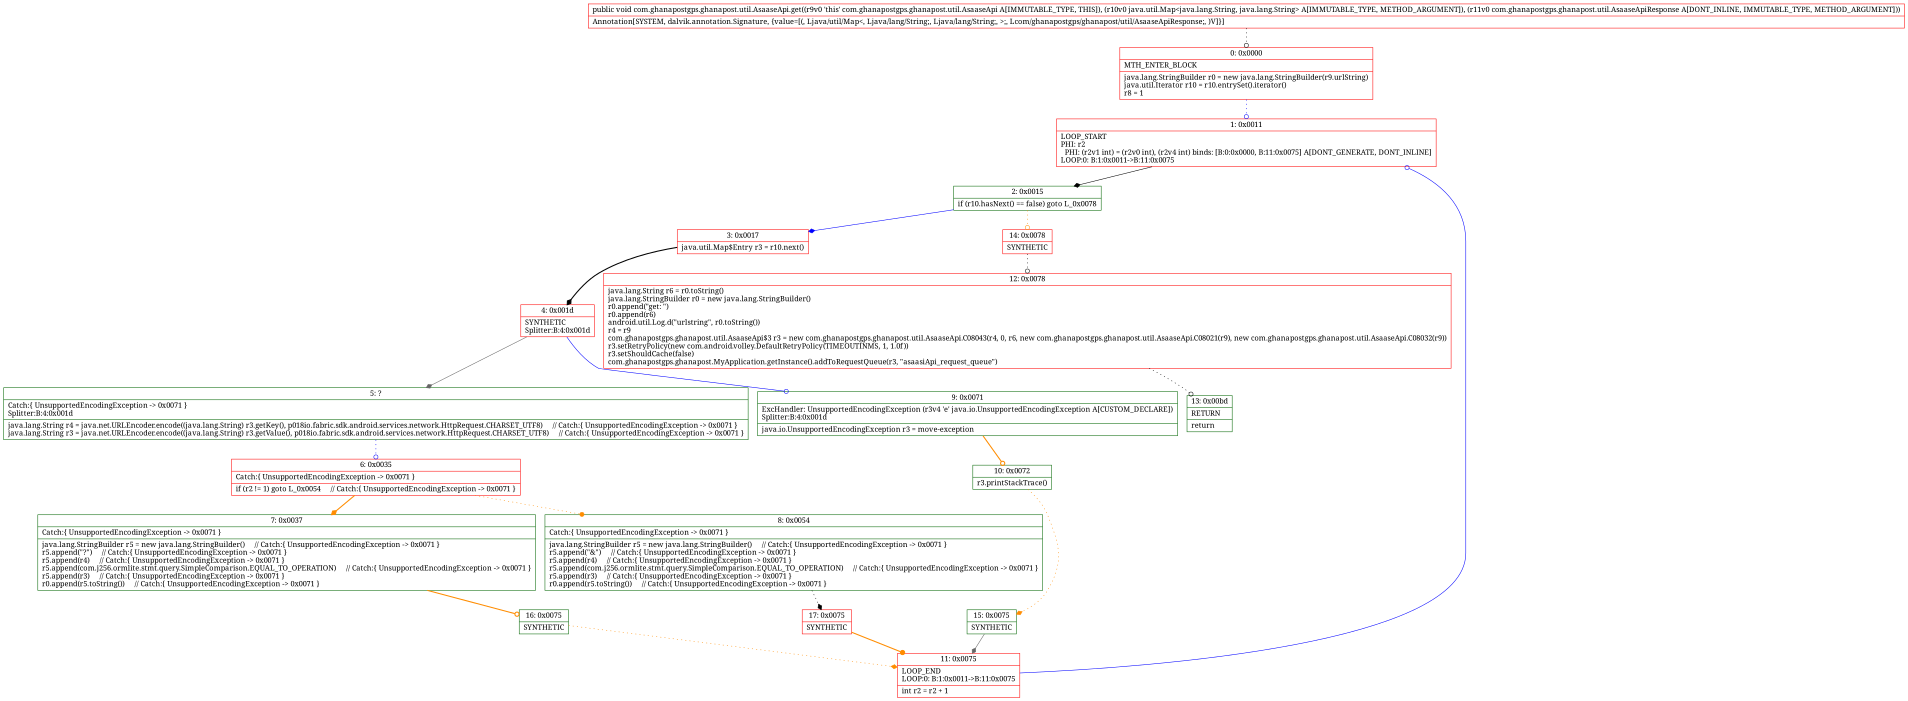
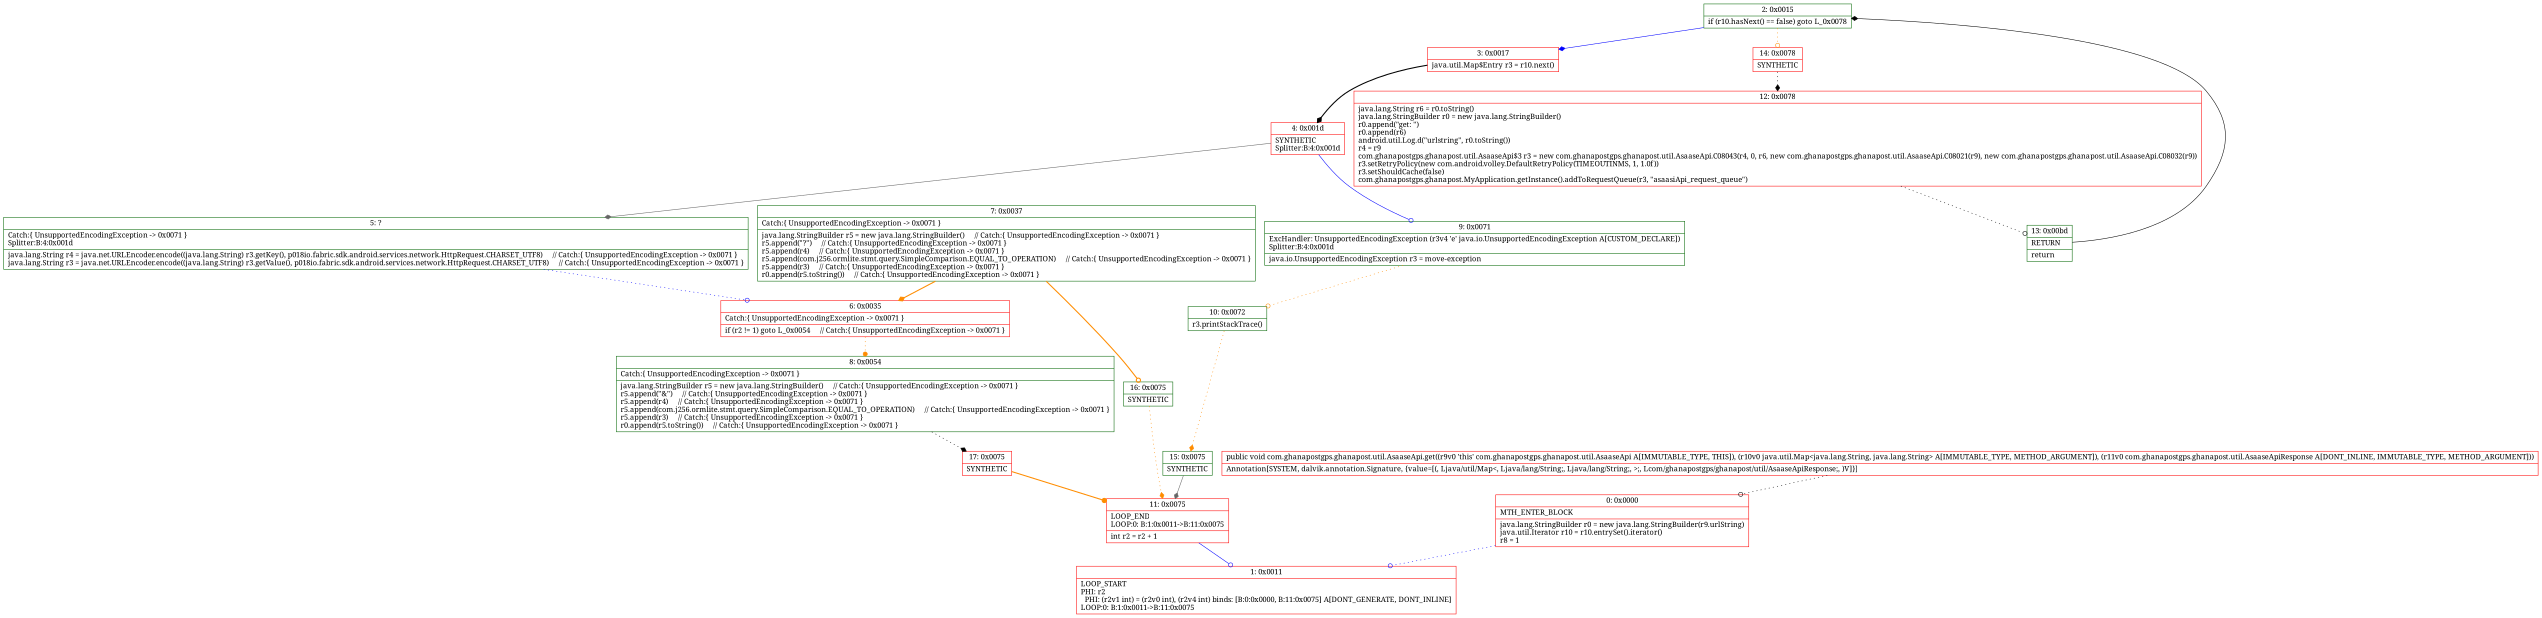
edge "1: 0x0011" -> "2: 0x0015": now "13: 0x00bd" -> "2: 0x0015"
edge "14: 0x0078" -> "12: 0x0078": arrowhead odot -> diamond
edge "9: 0x0071" -> "10: 0x0072": style bold -> dotted
edge "6: 0x0035" -> "7: 0x0037": reversed
